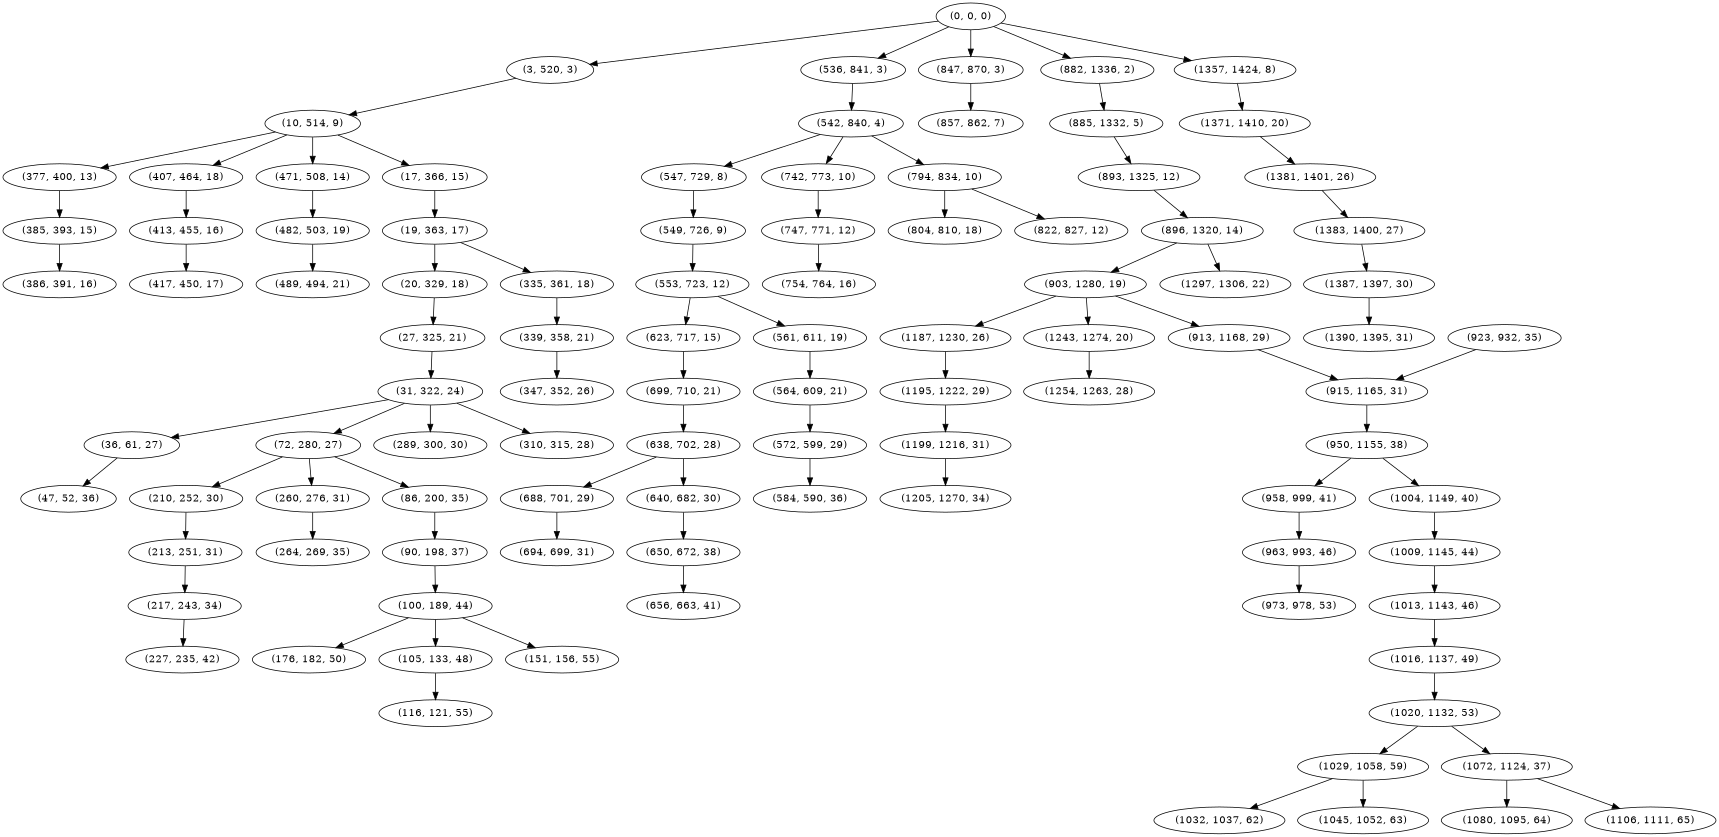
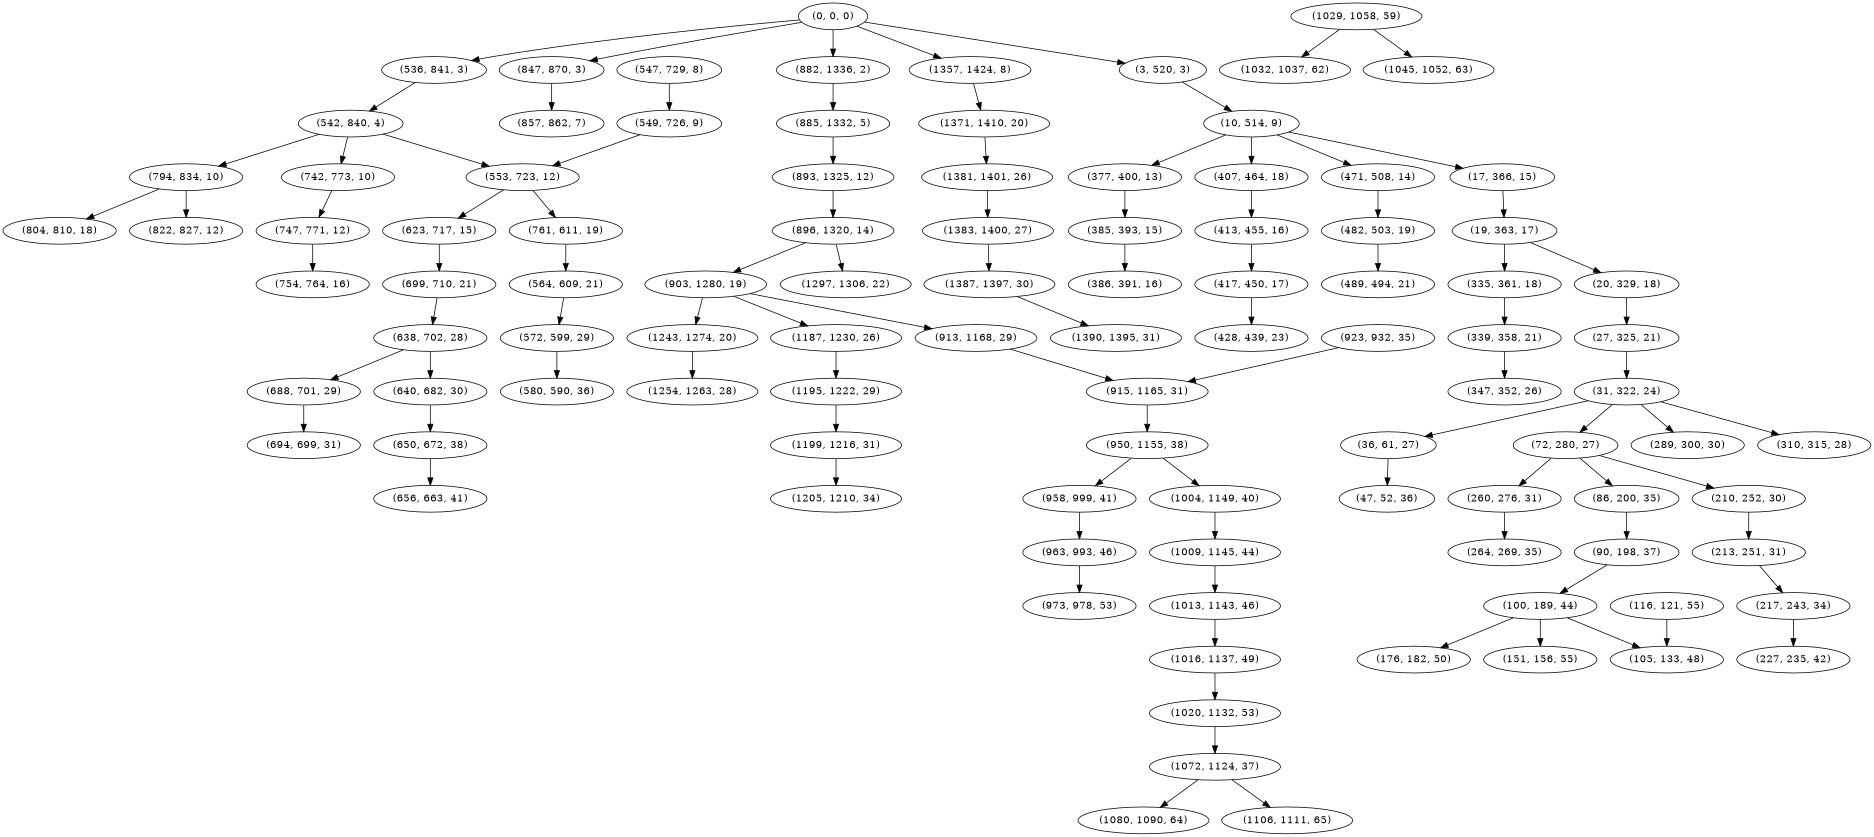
edge "(542, 840, 4)" -> "(547, 729, 8)": now "(542, 840, 4)" -> "(553, 723, 12)"
node "(561, 611, 19)": label "(561, 611, 19)" -> "(761, 611, 19)"
node "(428, 439, 23)": added
node "(584, 590, 36)": label "(584, 590, 36)" -> "(580, 590, 36)"
node "(1205, 1270, 34)": label "(1205, 1270, 34)" -> "(1205, 1210, 34)"
edge "(105, 133, 48)" -> "(116, 121, 55)": reversed
edge "(1020, 1132, 53)" -> "(1029, 1058, 59)": removed
node "(1080, 1095, 64)": label "(1080, 1095, 64)" -> "(1080, 1090, 64)"
